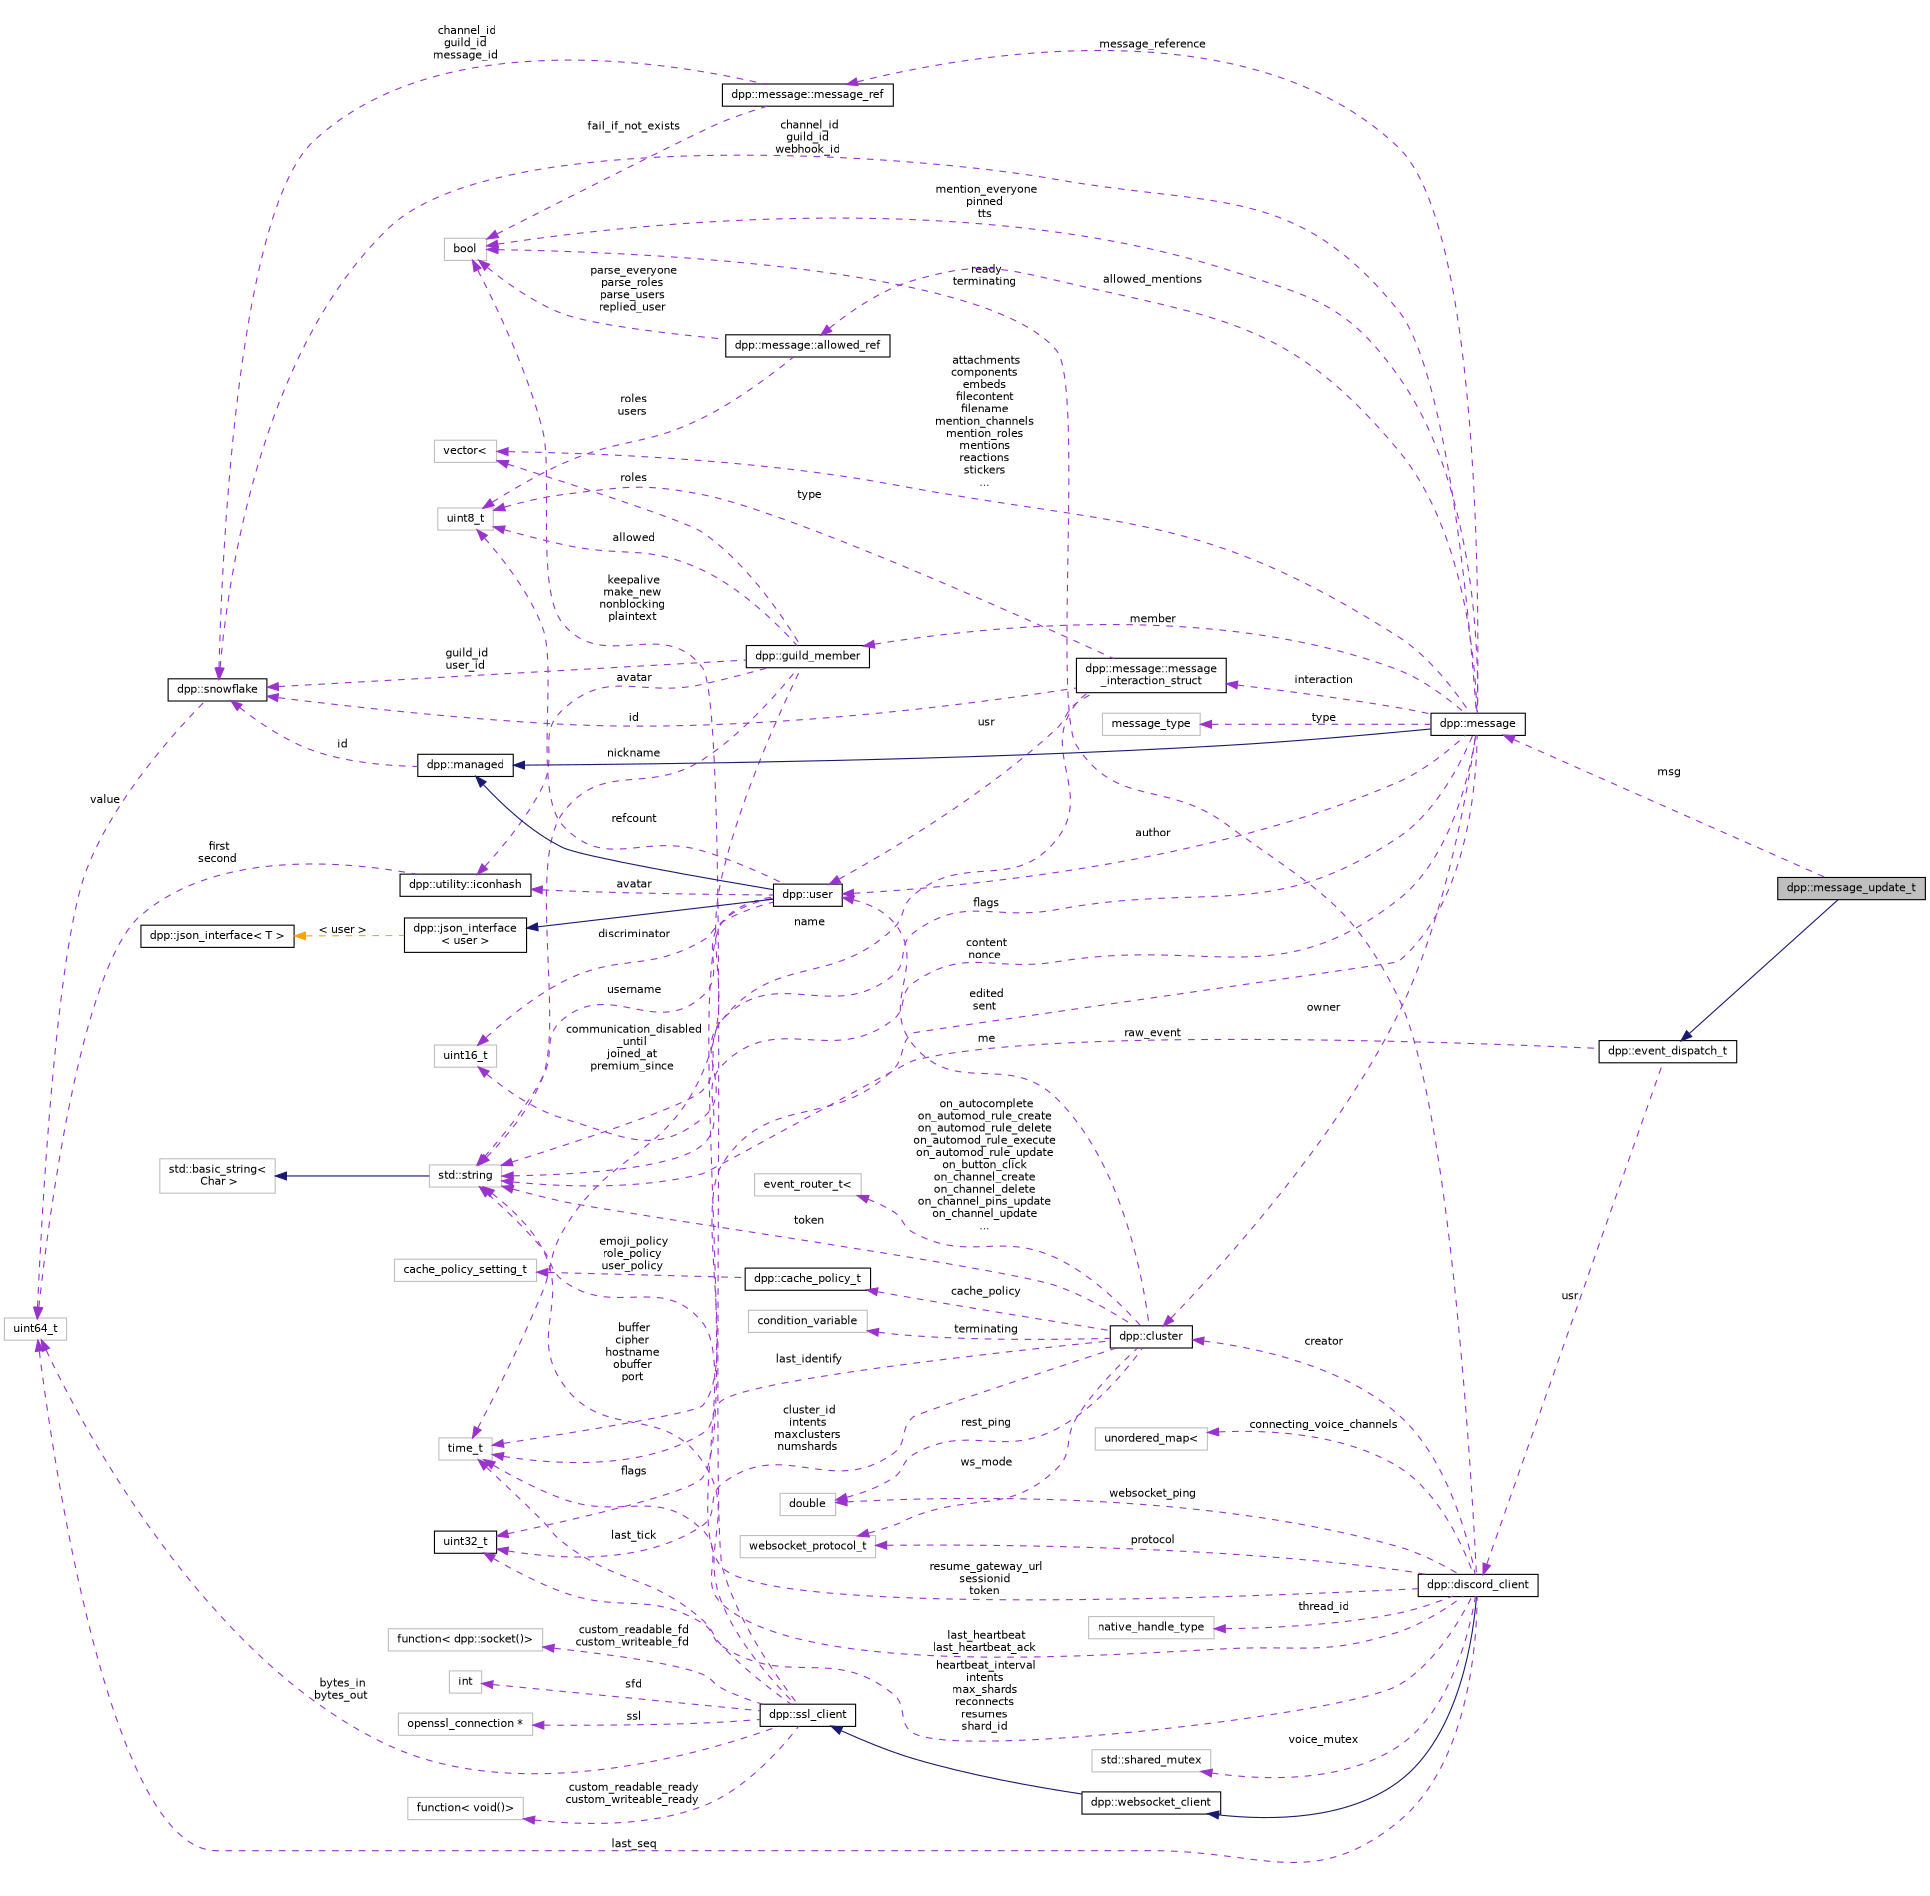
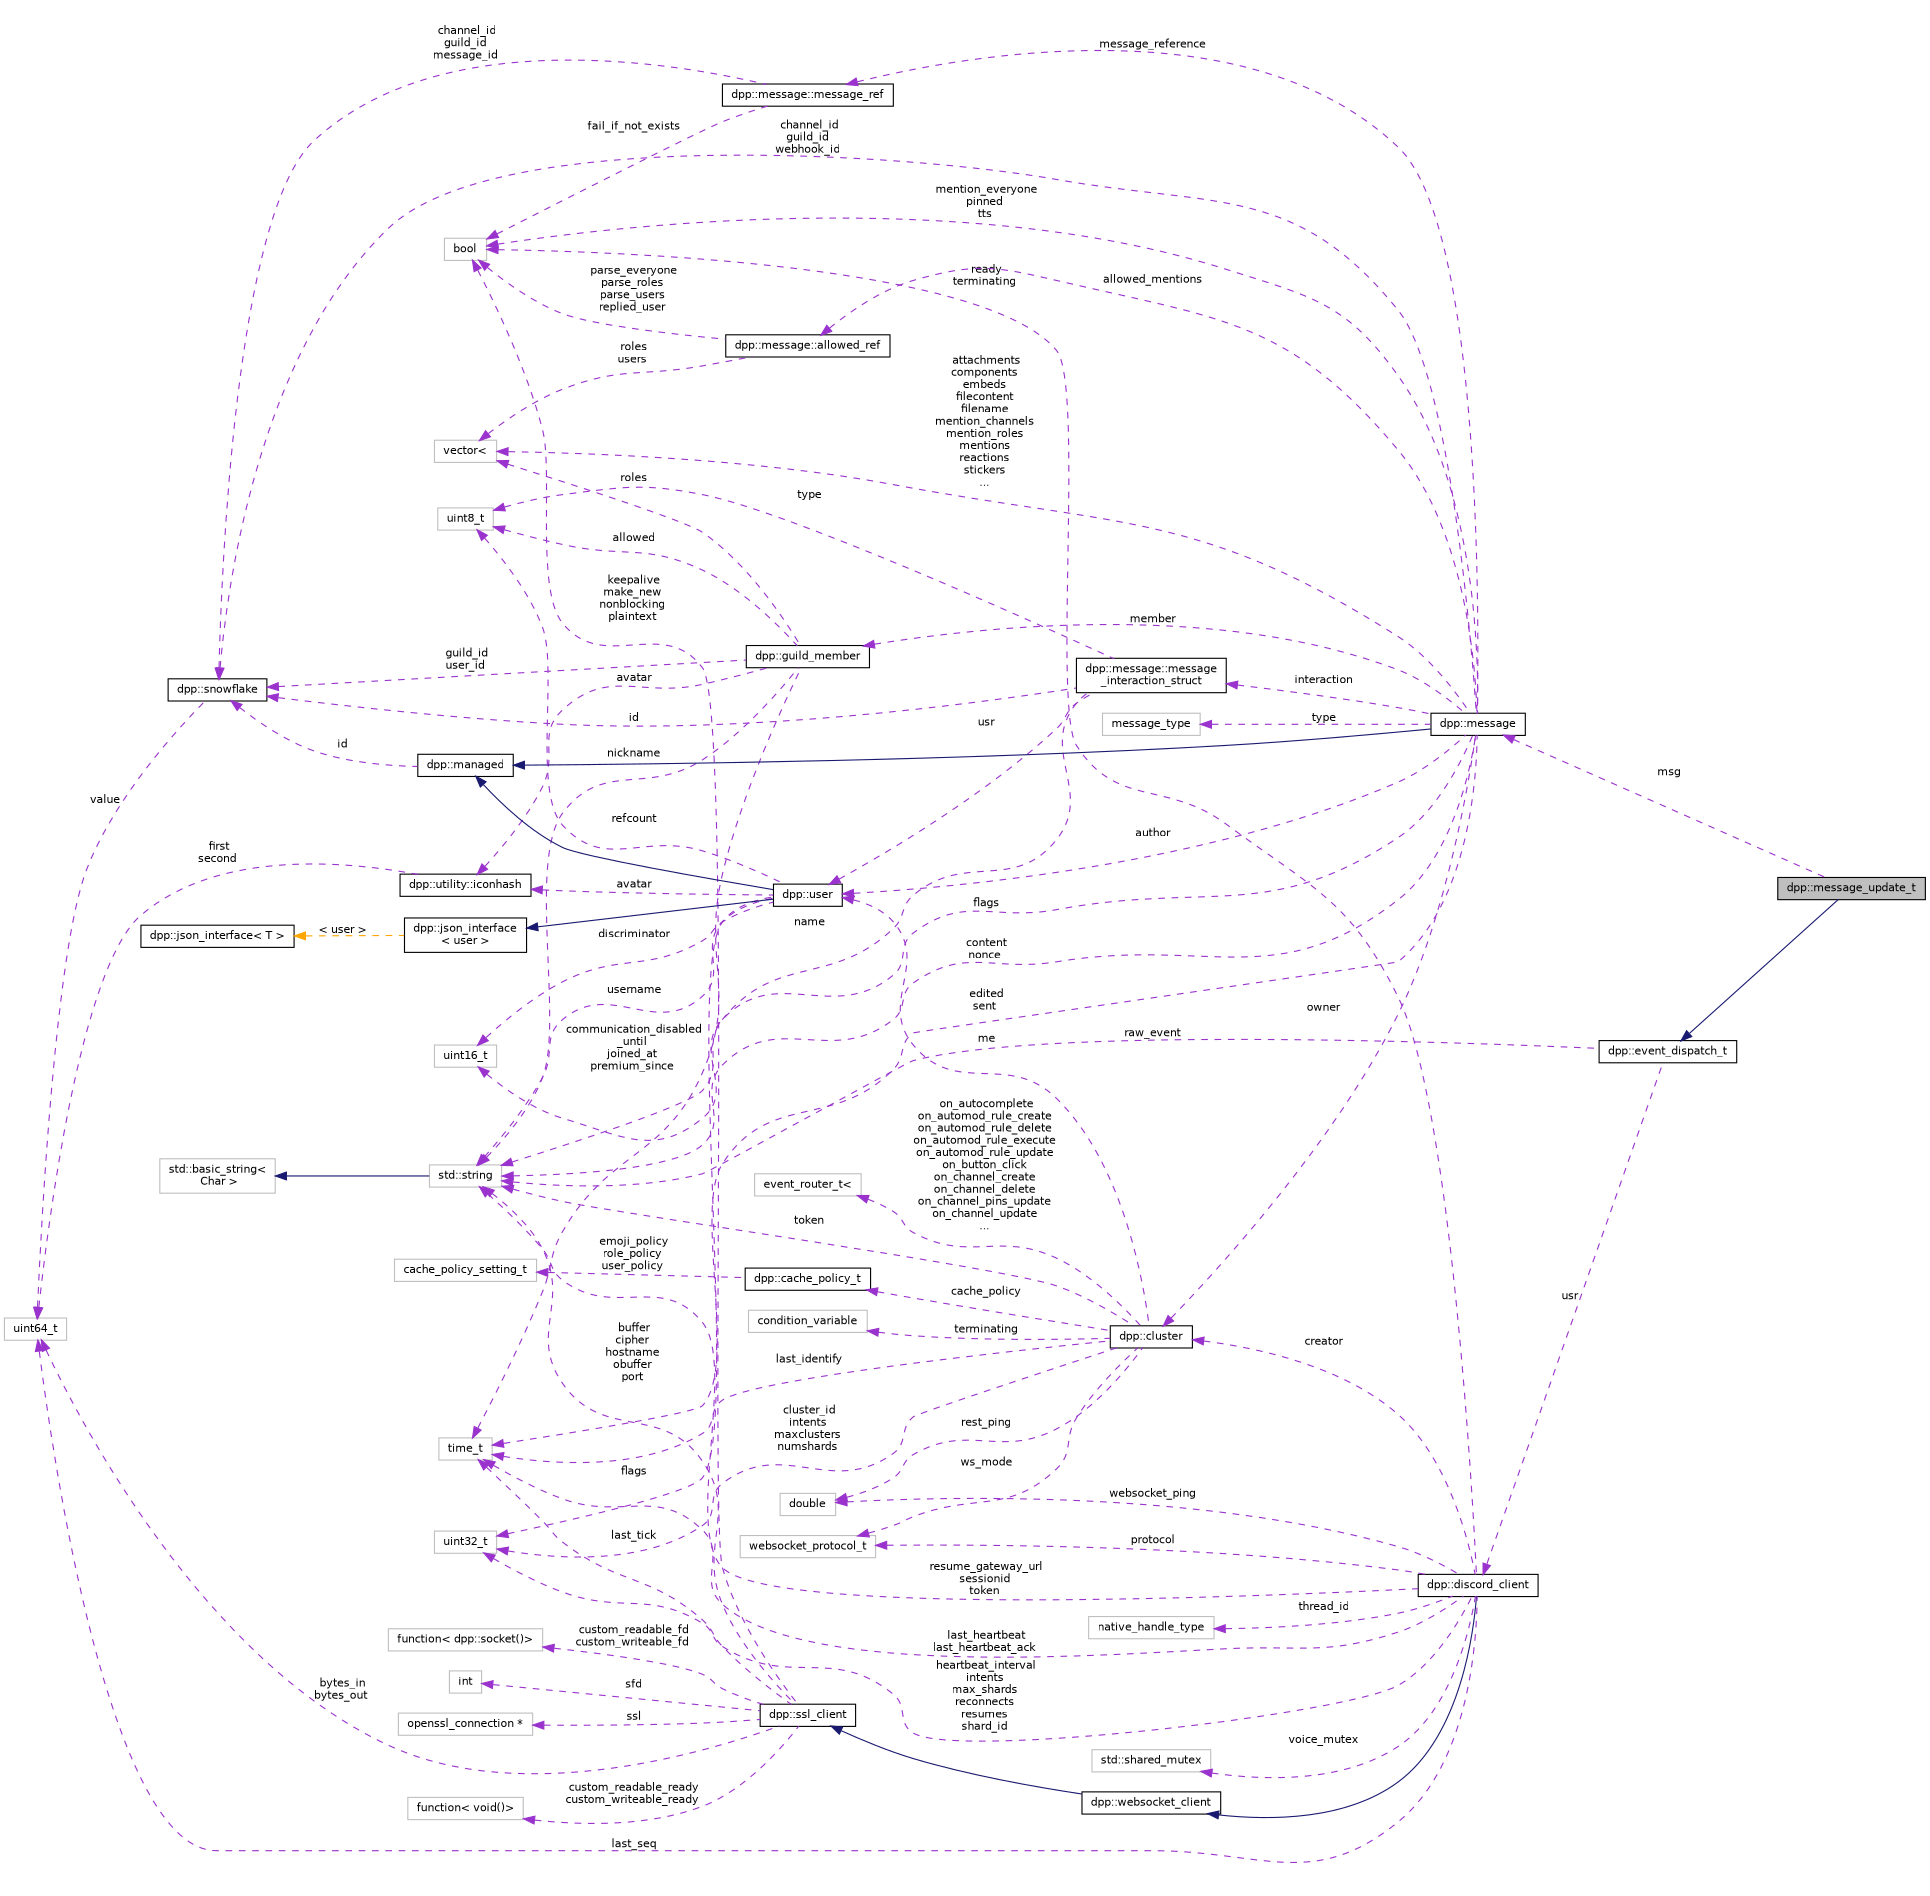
edge "dpp::message::allowed_ref" -> "uint8_t": now "dpp::message::allowed_ref" -> "vector<"
node "unordered_map<": removed
node "uint32_t": color black -> grey75
